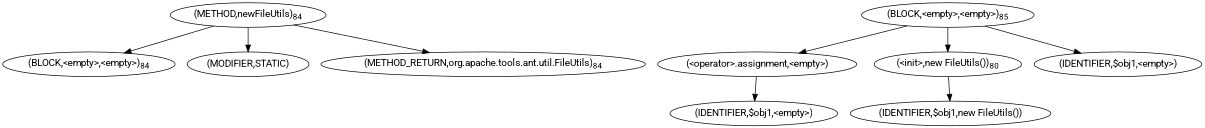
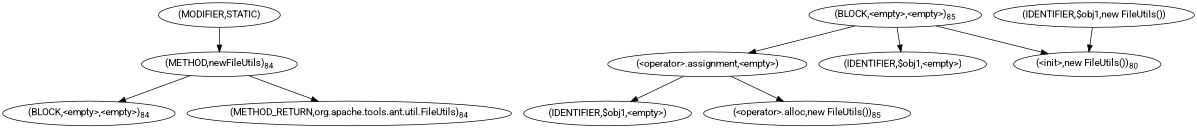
edge "(METHOD,newFileUtils)" -> "(MODIFIER,STATIC)": reversed
edge "(<init>,new FileUtils())" -> "(IDENTIFIER,$obj1,new FileUtils())": reversed
node "(<operator>.alloc,new FileUtils())": added
